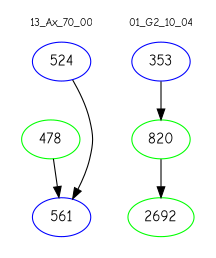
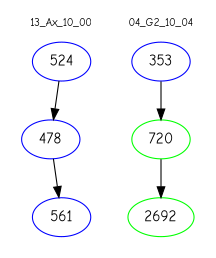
cluster "13_Ax_70_00": label "13_Ax_70_00" -> "13_Ax_10_00"
cluster "01_G2_10_04": label "01_G2_10_04" -> "04_G2_10_04"
edge "524" -> "561": now "524" -> "478"
node "478": color green -> blue
node "820": label "820" -> "720"
